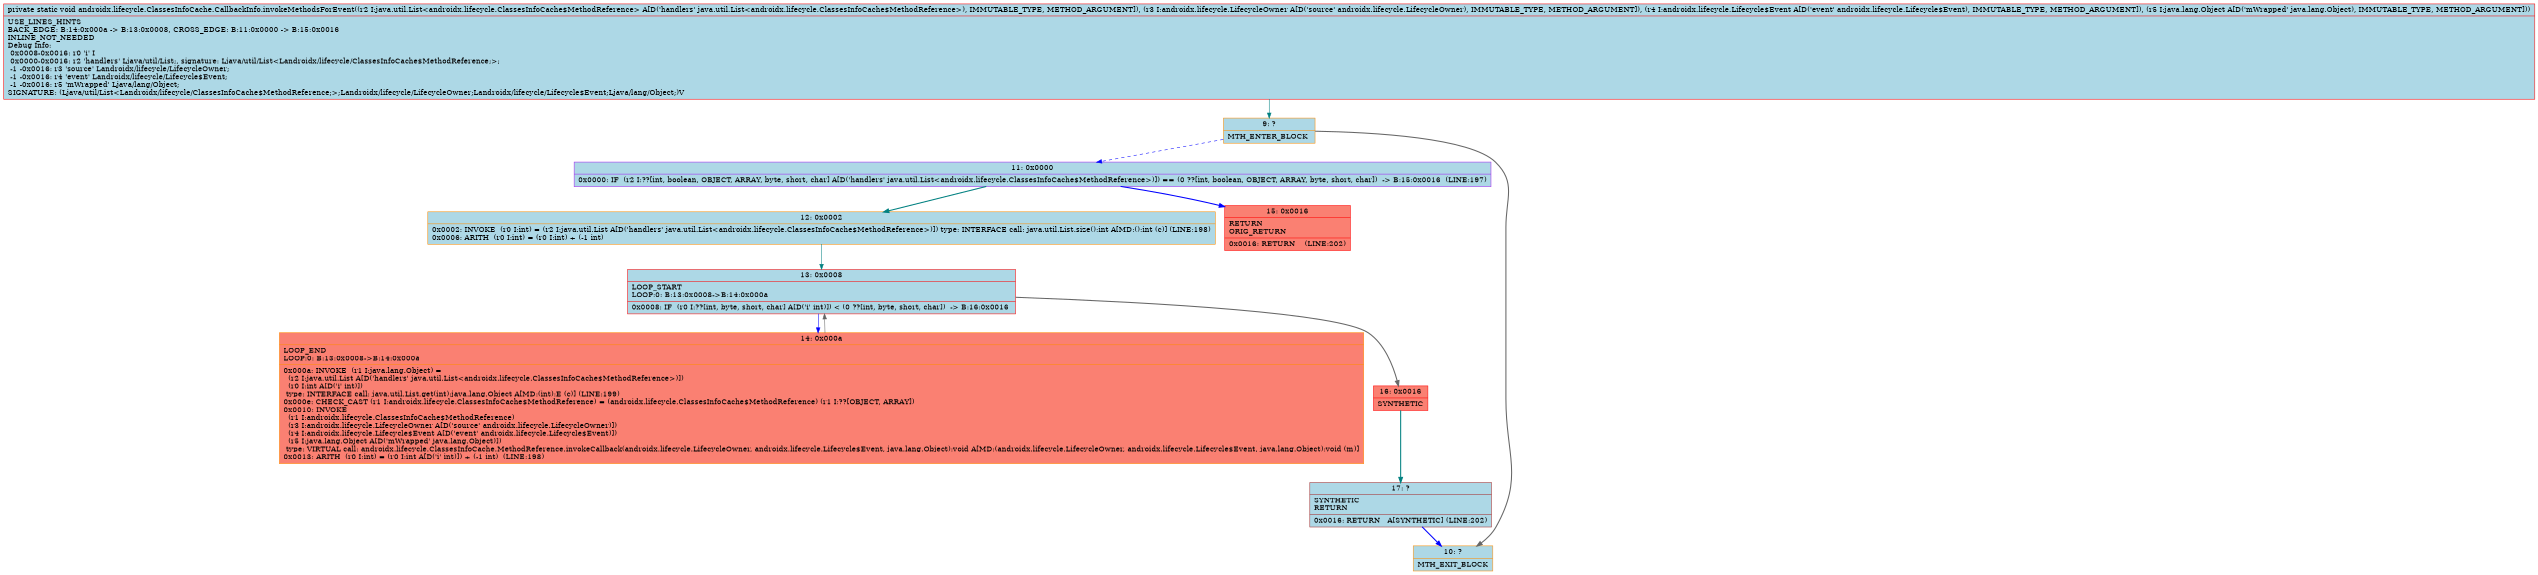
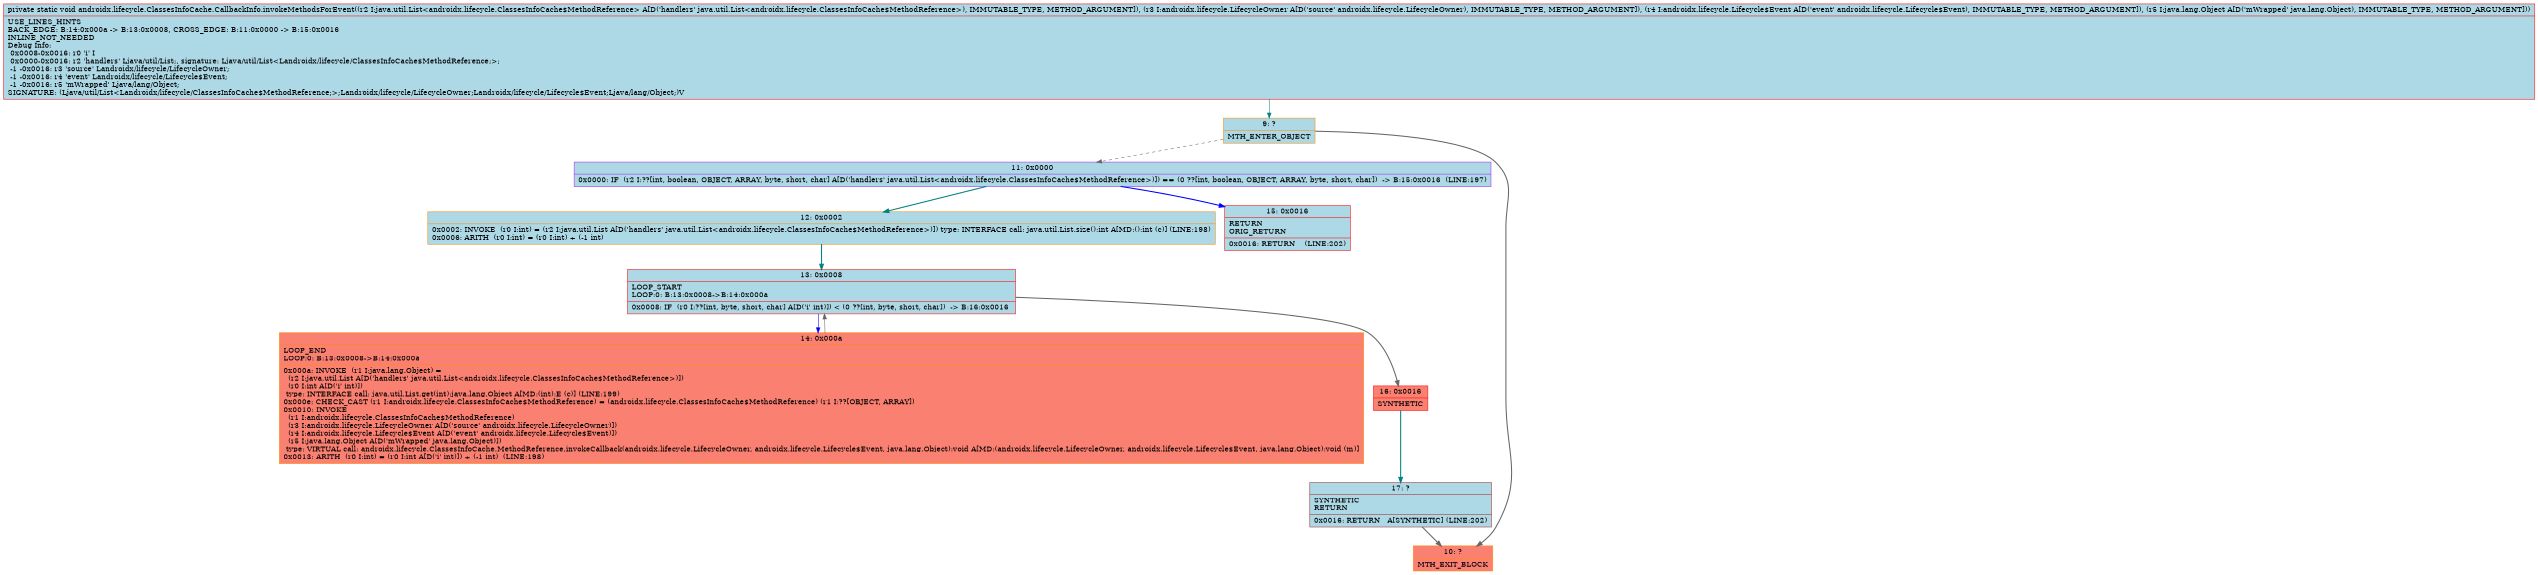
node "9: ?": text "MTH_ENTER_BLOCK" -> "MTH_ENTER_OBJECT"
edge "9: ?" -> "11: 0x0000": color blue -> gray40
node "15: 0x0016": fillcolor salmon -> lightblue
edge "12: 0x0002" -> "13: 0x0008": style solid -> bold
edge "17: ?" -> "10: ?": color blue -> gray40
node "10: ?": fillcolor lightblue -> salmon
